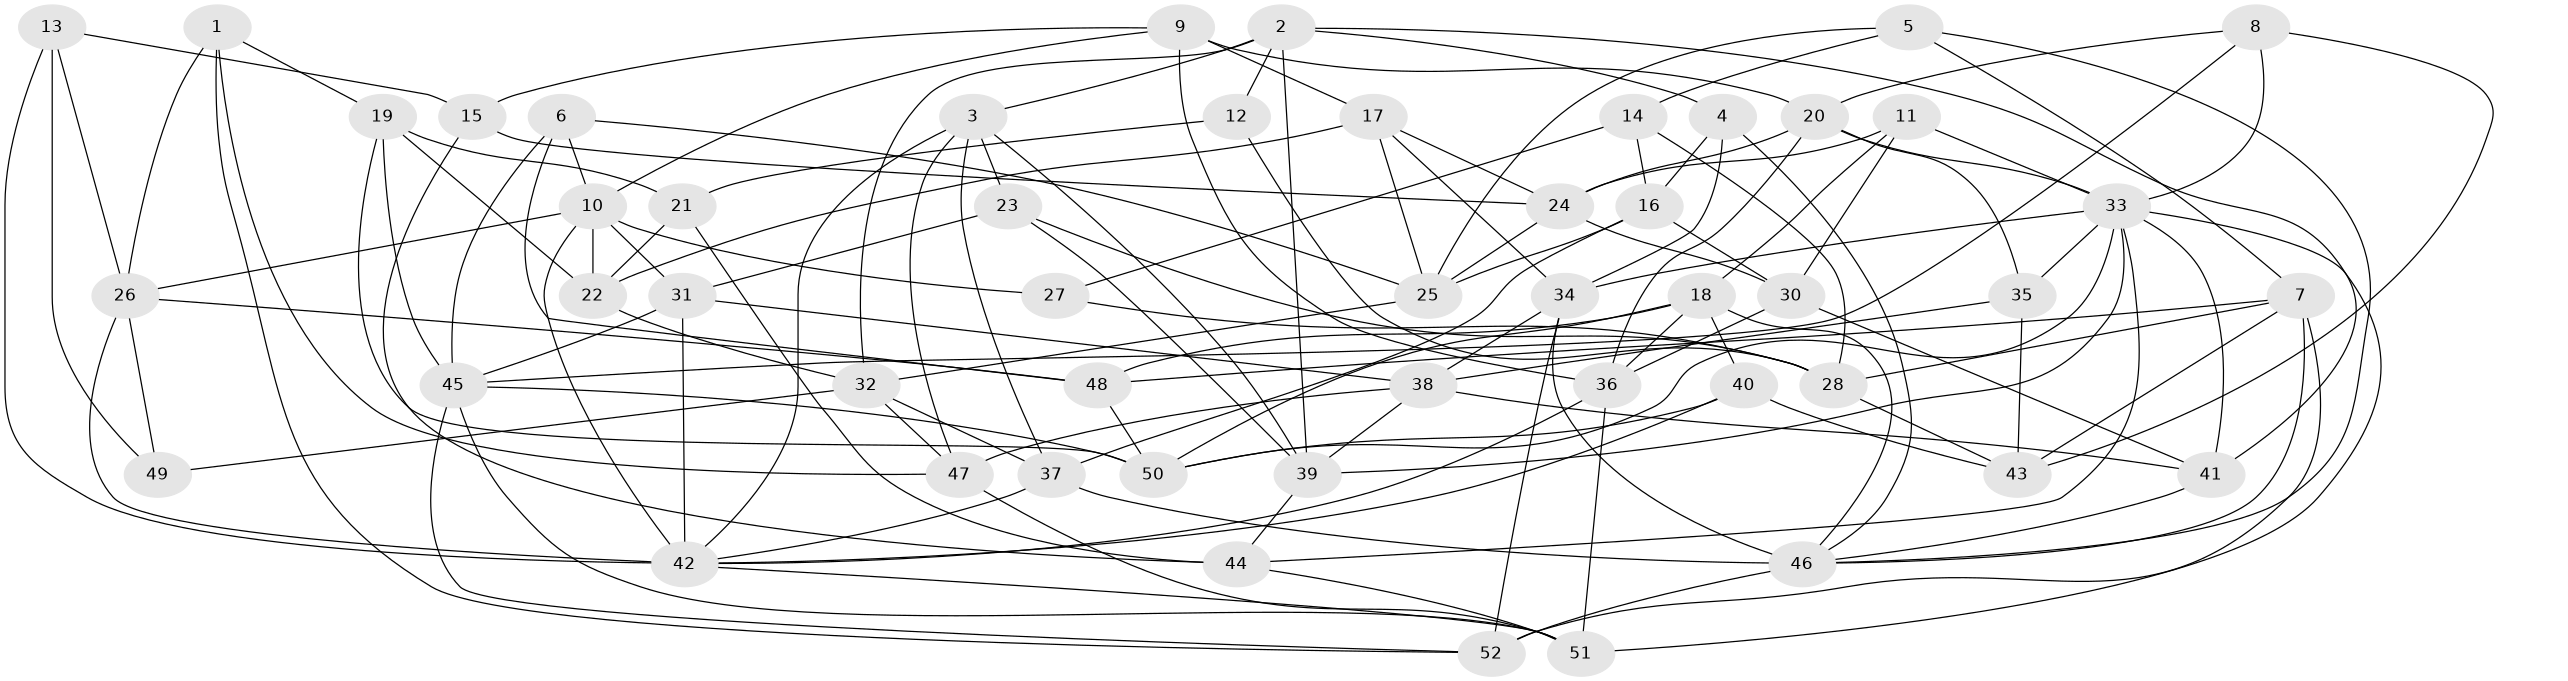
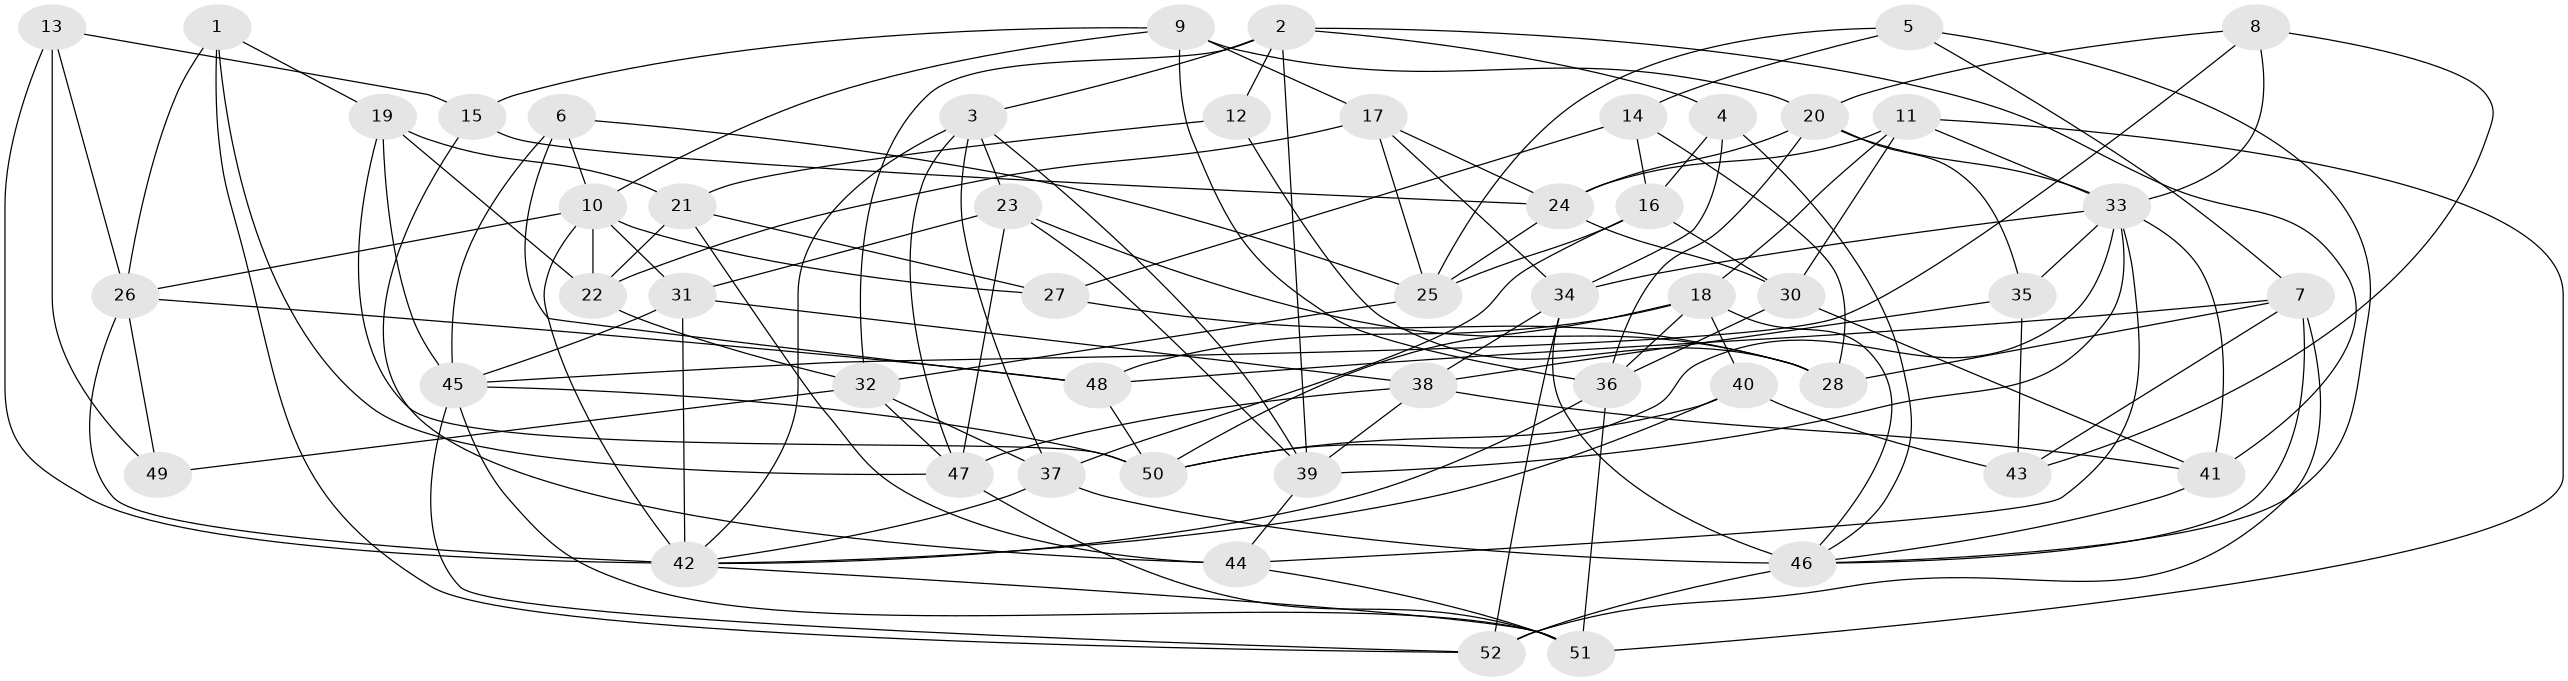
edge "21" -- "27": added
edge "23" -- "47": added
edge "28" -- "43": removed
edge "33" -- "51": now "11" -- "51"
